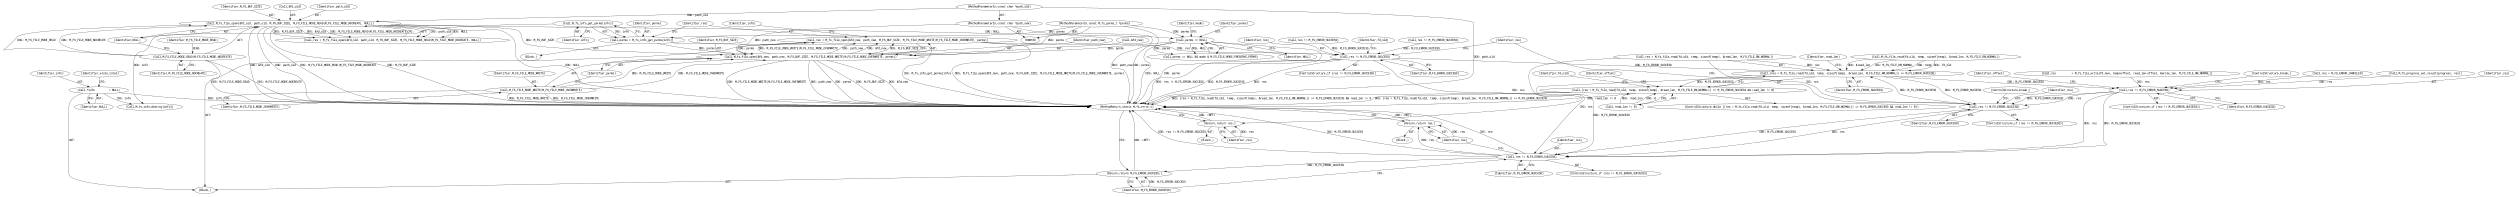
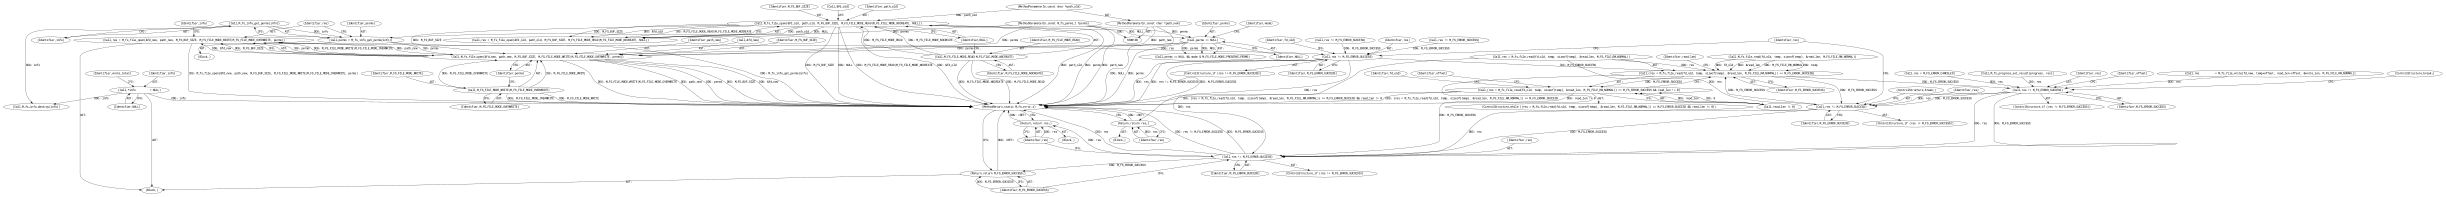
edge "(MethodParameterIn,const char *path_old)" -> "(MethodReturn,static M_fs_error_t)": removed, label "DDG: path_old"
edge "(Call,perms == NULL && mode & M_FS_FILE_MODE_PRESERVE_PERMS)" -> "(Call,perms == NULL)": removed, label "CFG:"
edge "(Identifier,M_FS_FILE_MODE_READ)" -> "(Call,M_FS_FILE_MODE_READ|M_FS_FILE_MODE_NOCREATE)": label "READ: " -> "AST: "
